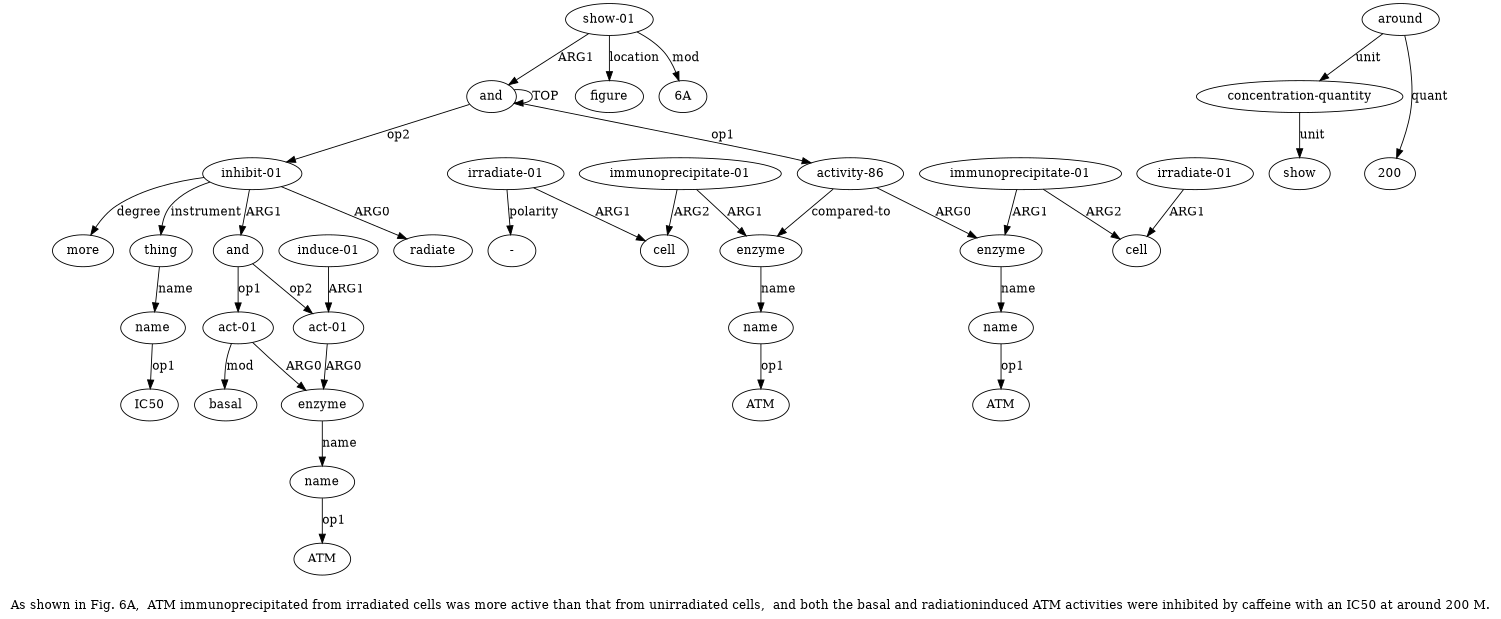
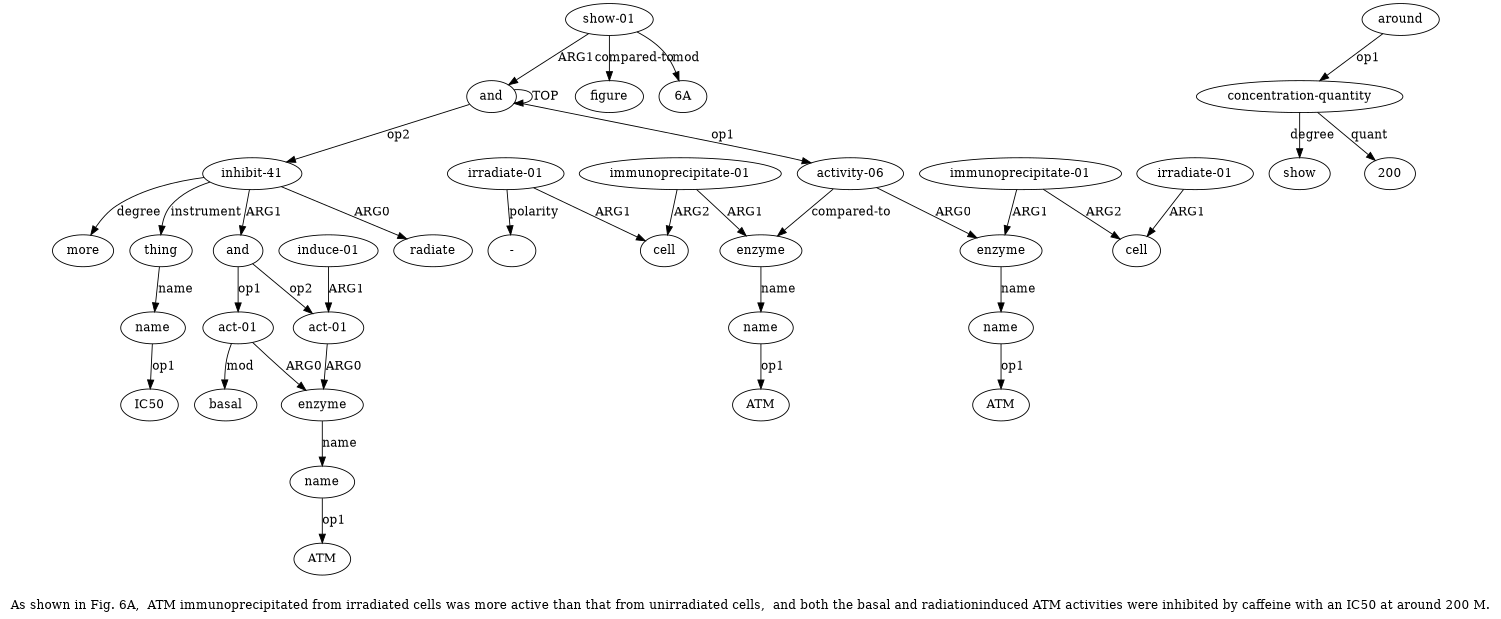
edge "show-01" -> "figure": label "location" -> "compared-to"
edge "around" -> "concentration-quantity": label "unit" -> "op1"
edge "around" -> "200": now "concentration-quantity" -> "200"
edge "concentration-quantity" -> "show": label "unit" -> "degree"
node "inhibit-01": label "inhibit-01" -> "inhibit-41"
node "activity-86": label "activity-86" -> "activity-06"
